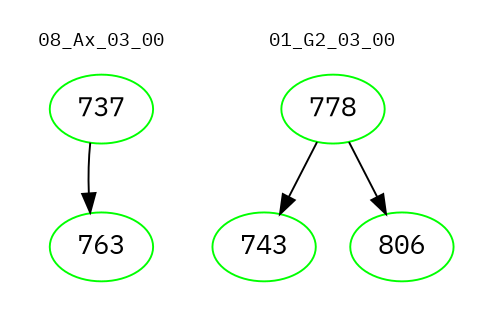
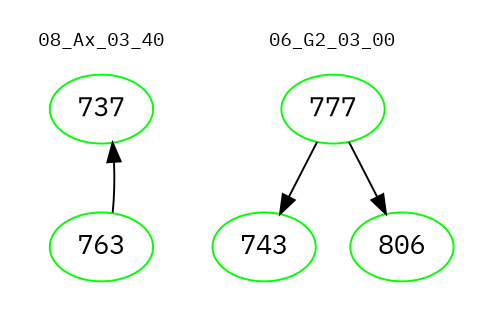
cluster "08_Ax_03_00": label "08_Ax_03_00" -> "08_Ax_03_40"
cluster "01_G2_03_00": label "01_G2_03_00" -> "06_G2_03_00"
node "778": label "778" -> "777"
edge "737" -> "763": reversed
